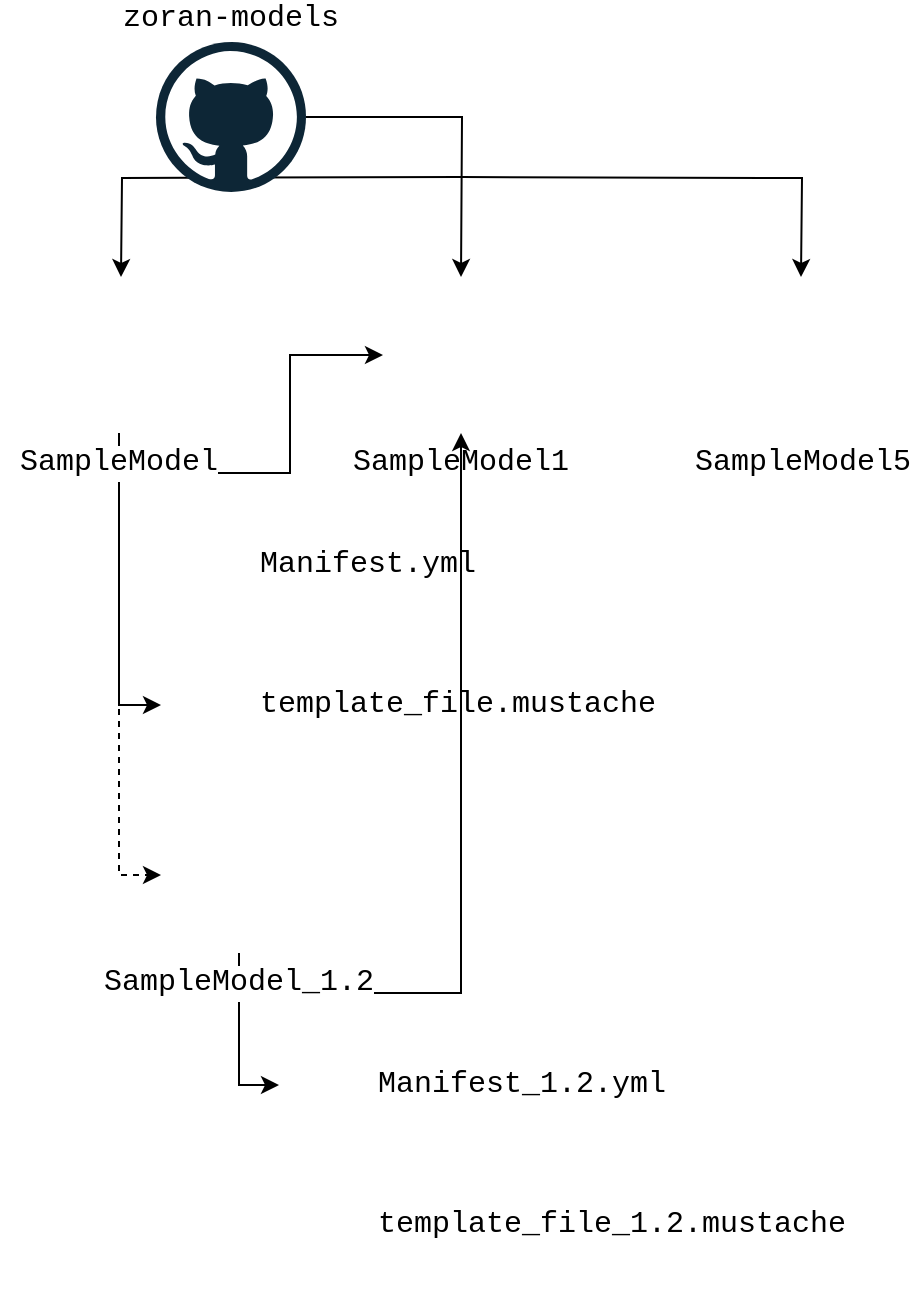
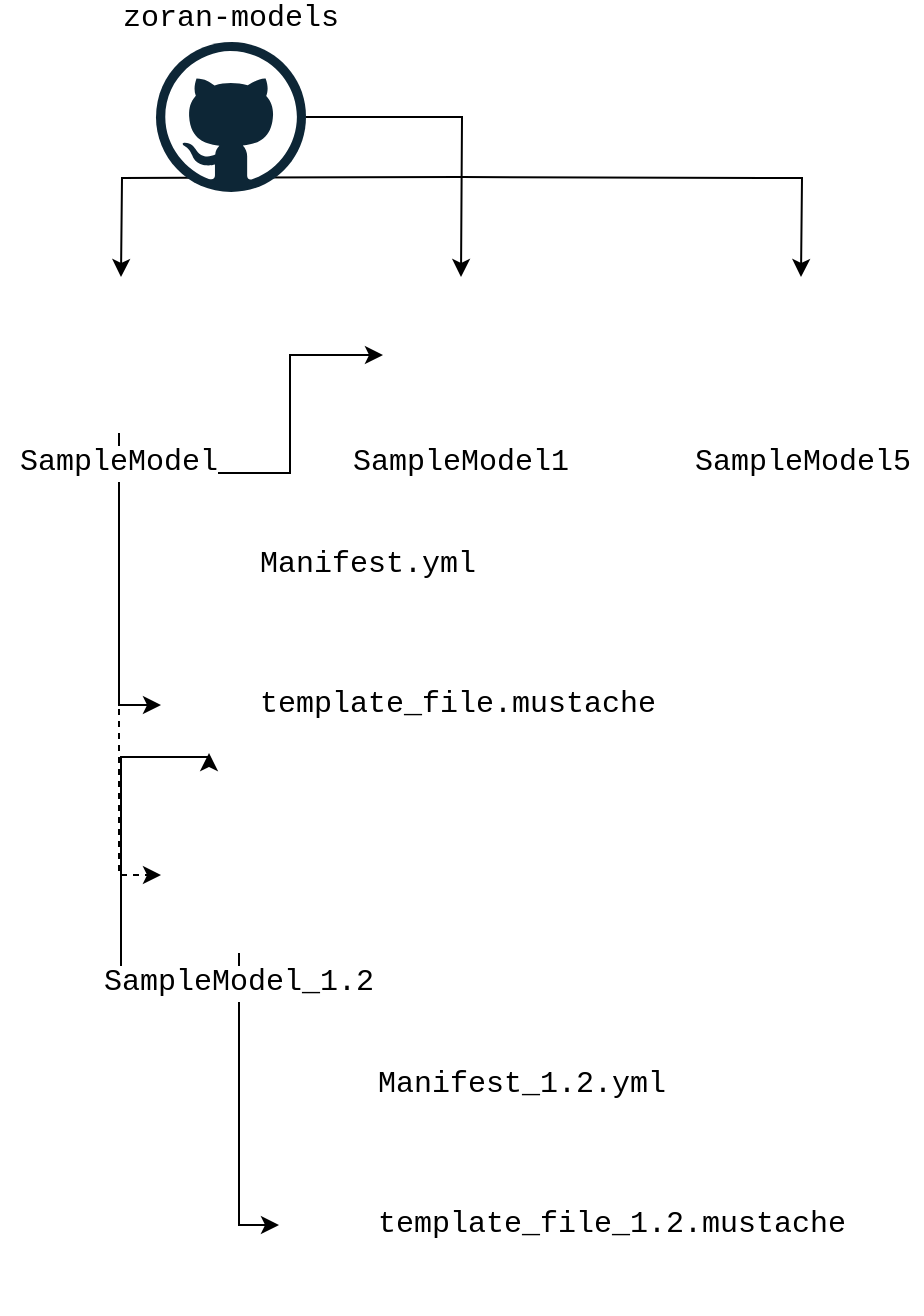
edge "SampleModel_1.2" -> "SampleModel1": now "SampleModel_1.2" -> "template_file_1.2.mustache"
edge "SampleModel_1.2" -> "Manifest_1.2.yml": now "SampleModel_1.2" -> "template_file.mustache"
